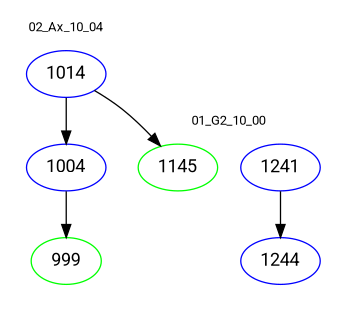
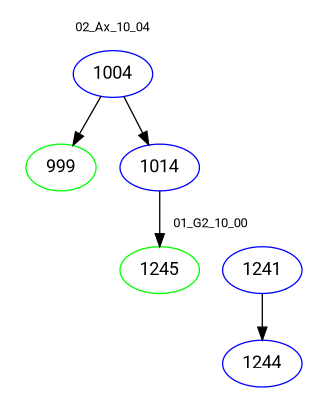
edge "1014" -> "1004": reversed
node "1145": label "1145" -> "1245"
